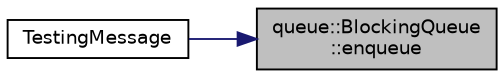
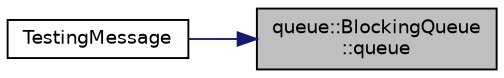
node "queue::BlockingQueue ::enqueue": label "queue::BlockingQueue ::enqueue" -> "queue::BlockingQueue ::queue"
